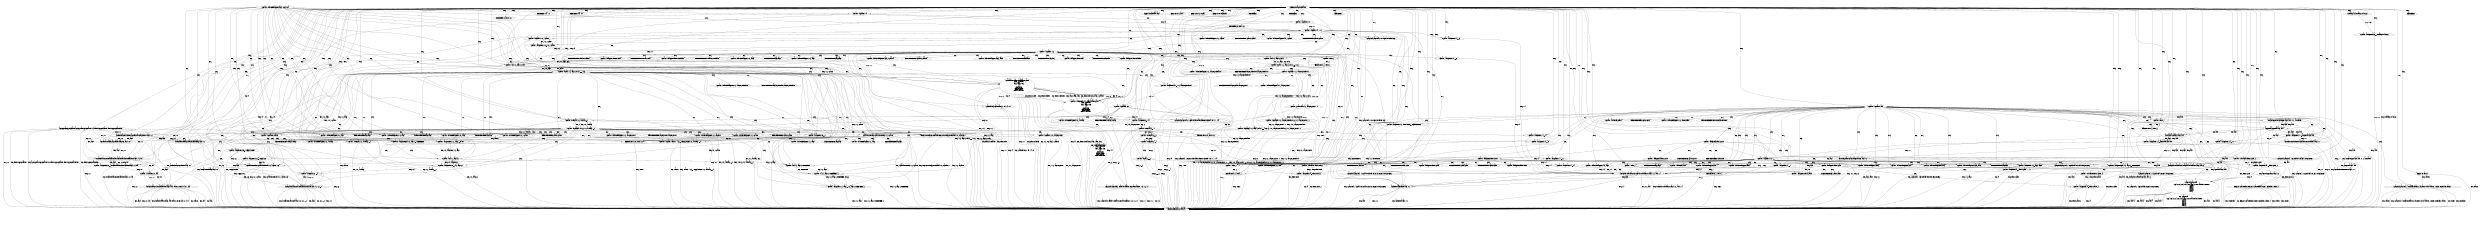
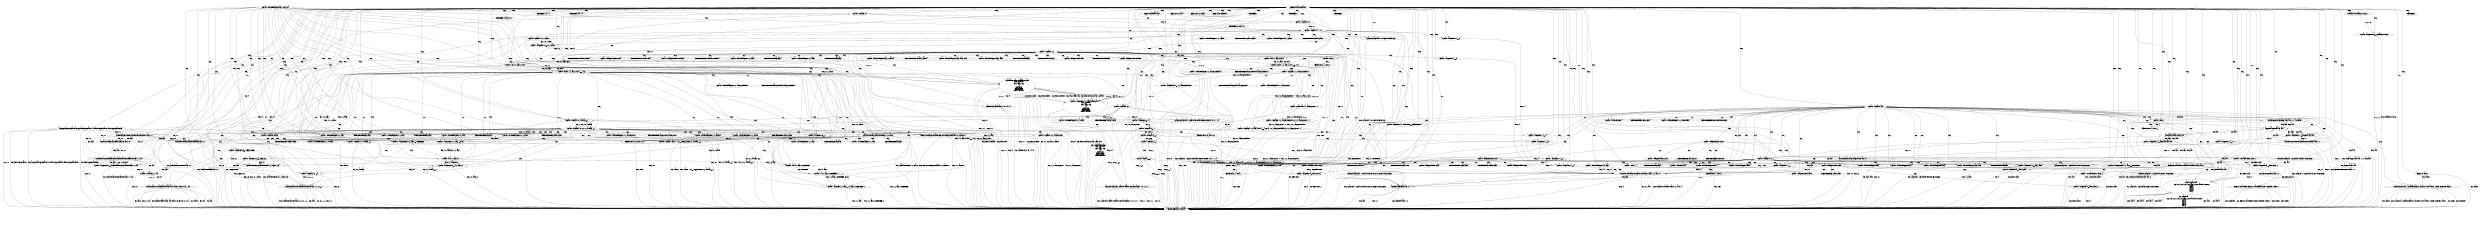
node "(<operator>.indirectFieldAccess,hapd->iface->freq)": added
edge "(<operator>.assignment,p = v19)" -> "(<operator>.notEquals,p != 2)": reversed
edge "(<operator>.assignment,v20 = 0)" -> "(METHOD_RETURN,int __fastcall)": added, label "DDG: v20"
